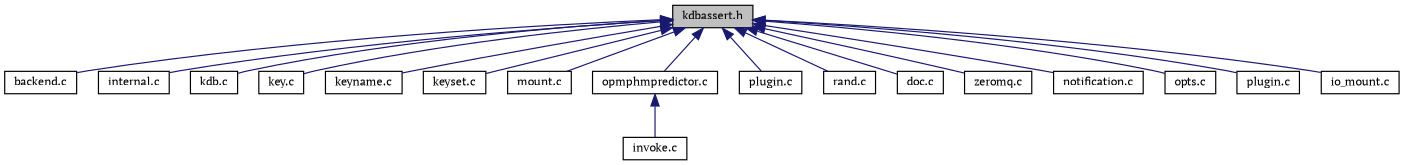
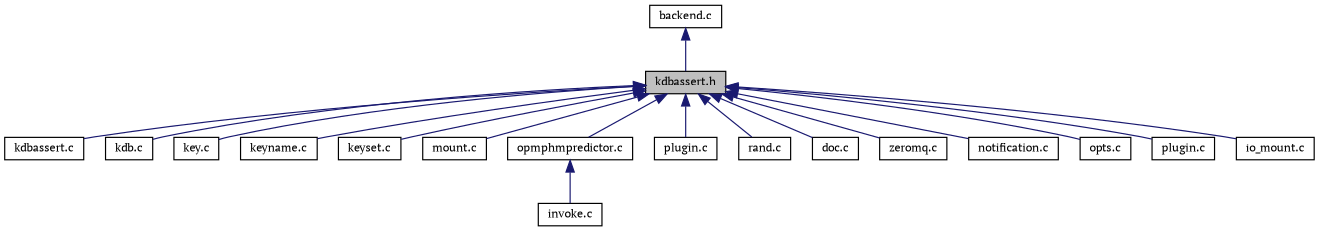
edge "backend.c" -> "kdbassert.h": reversed
node "internal.c": label "internal.c" -> "kdbassert.c"
